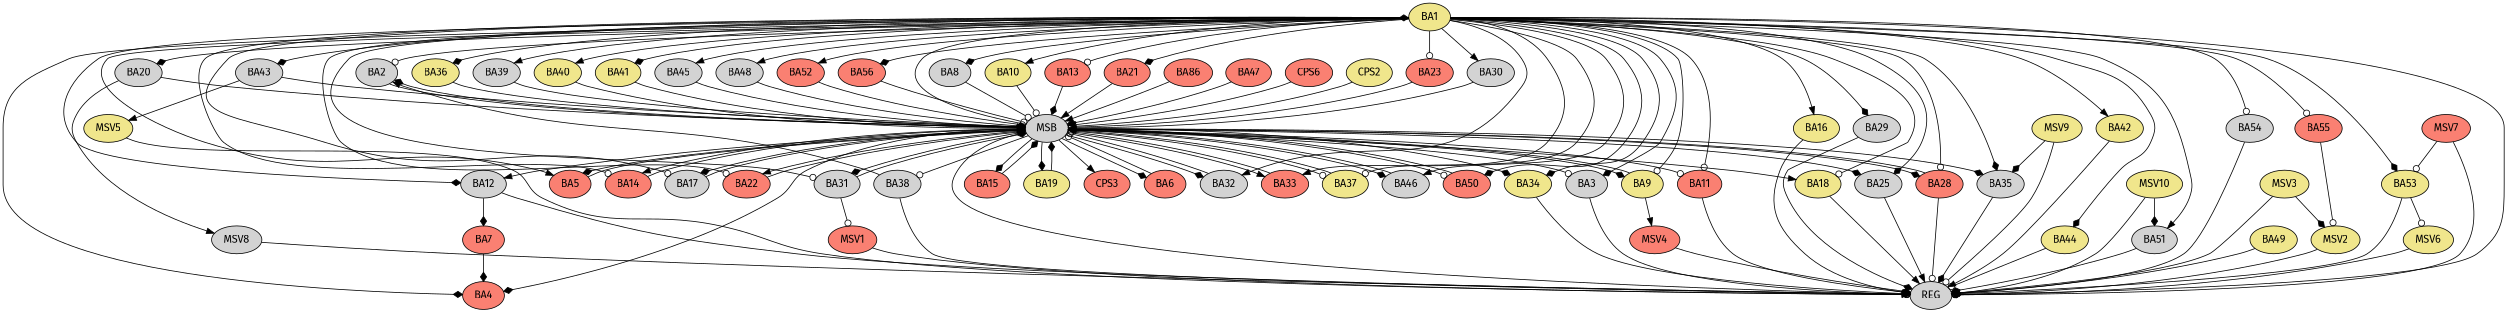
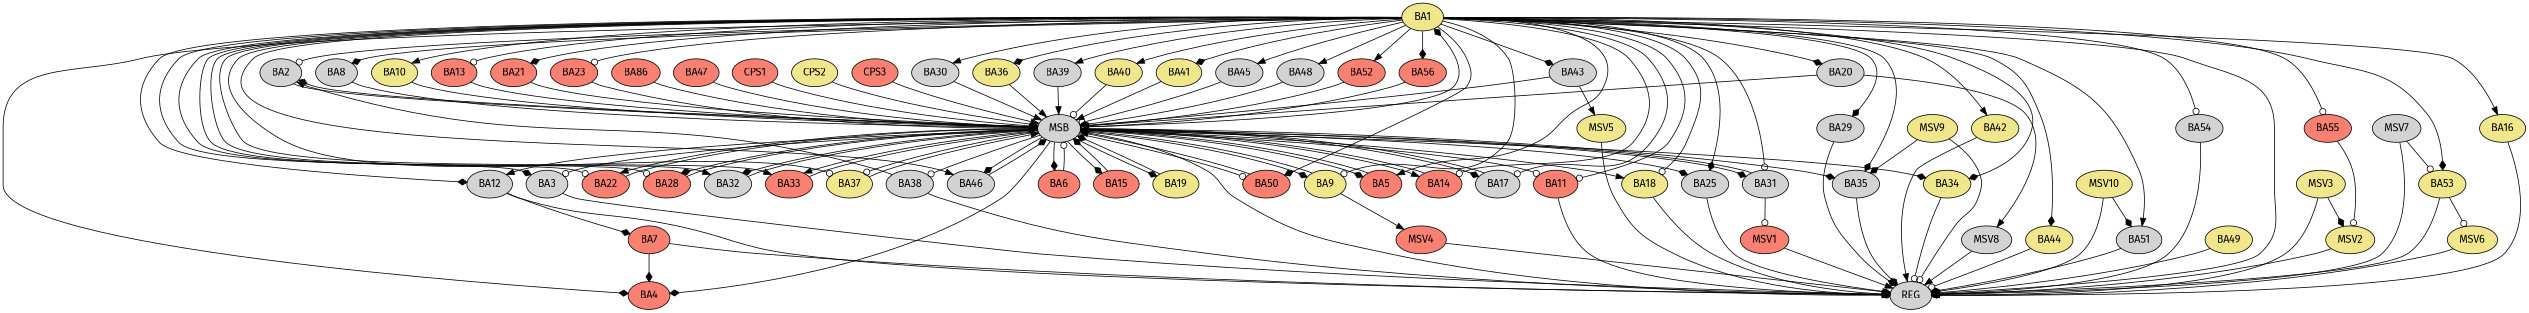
node "CPS6": label "CPS6" -> "CPS1"
node "MSV7": fillcolor salmon -> lightgrey
edge "MSB" -> "CPS3": reversed
edge "BA28" -> "REG": now "BA7" -> "REG"
